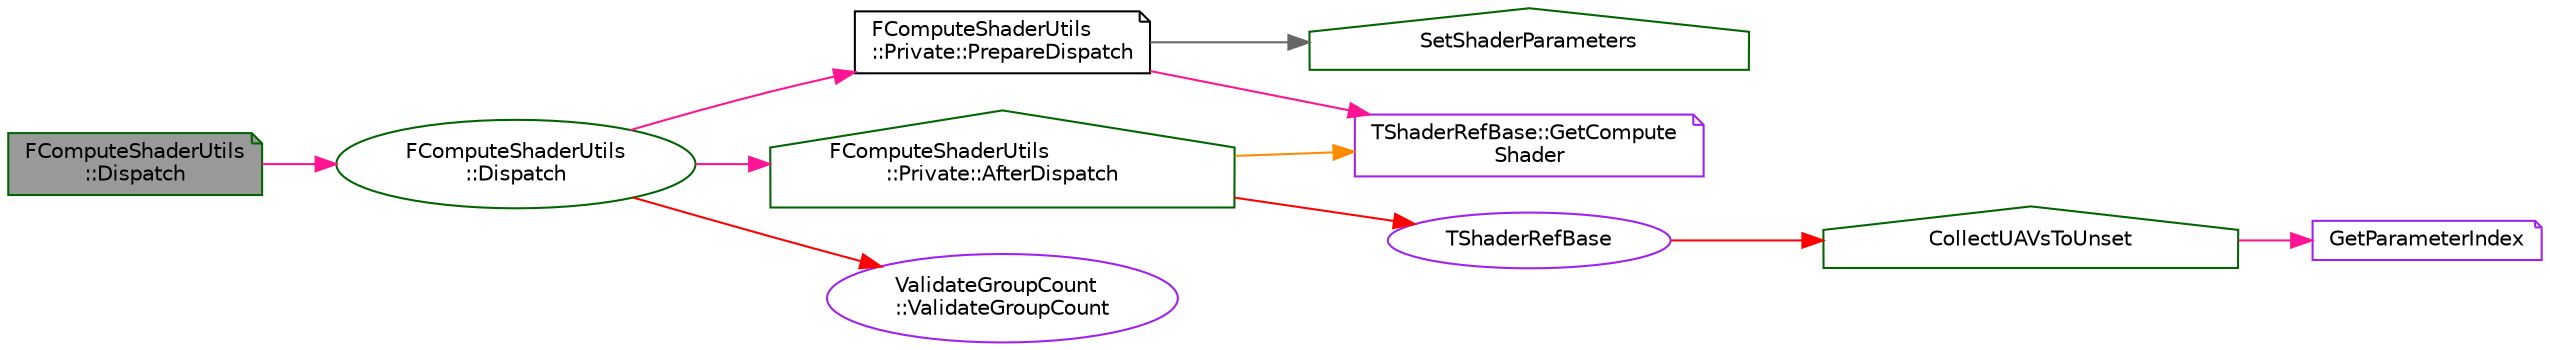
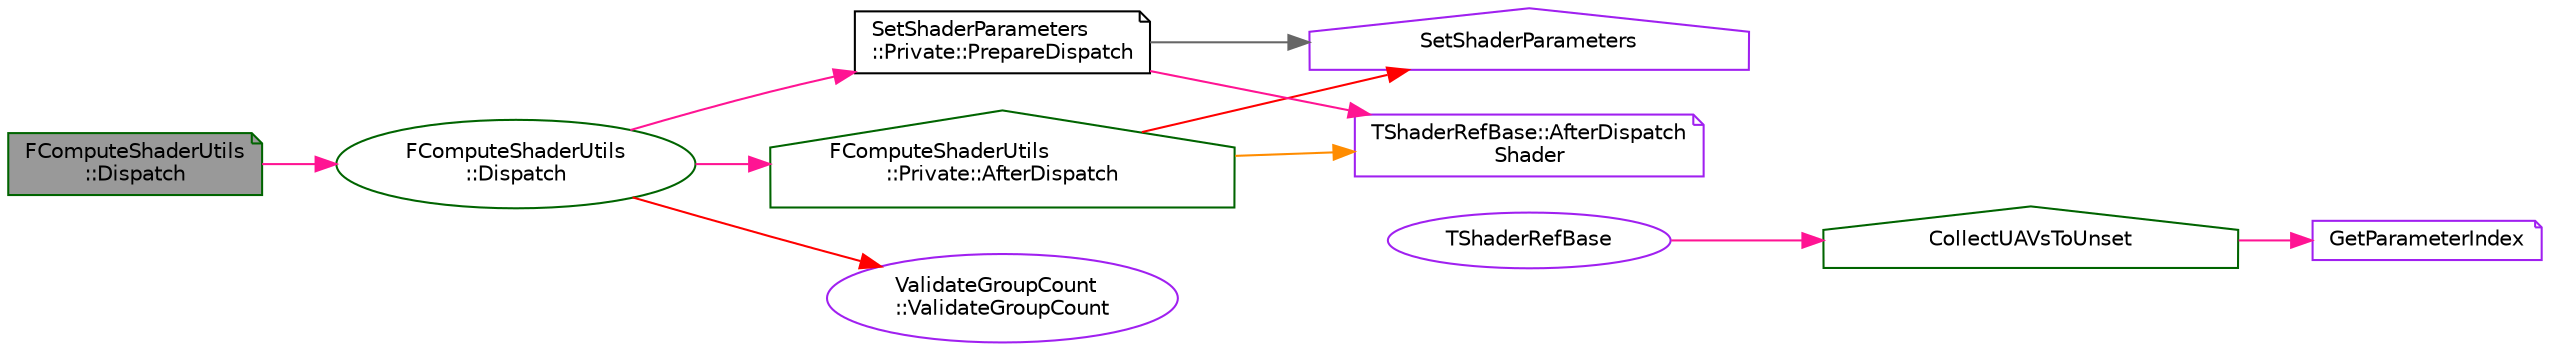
node "FComputeShaderUtils ::Private::PrepareDispatch": label "FComputeShaderUtils ::Private::PrepareDispatch" -> "SetShaderParameters ::Private::PrepareDispatch"
node "SetShaderParameters": color darkgreen -> purple
node "TShaderRefBase::GetCompute Shader": label "TShaderRefBase::GetCompute Shader" -> "TShaderRefBase::AfterDispatch Shader"
edge "FComputeShaderUtils ::Private::AfterDispatch" -> "TShaderRefBase": now "FComputeShaderUtils ::Private::AfterDispatch" -> "SetShaderParameters"
edge "TShaderRefBase" -> "CollectUAVsToUnset": color red -> deeppink
